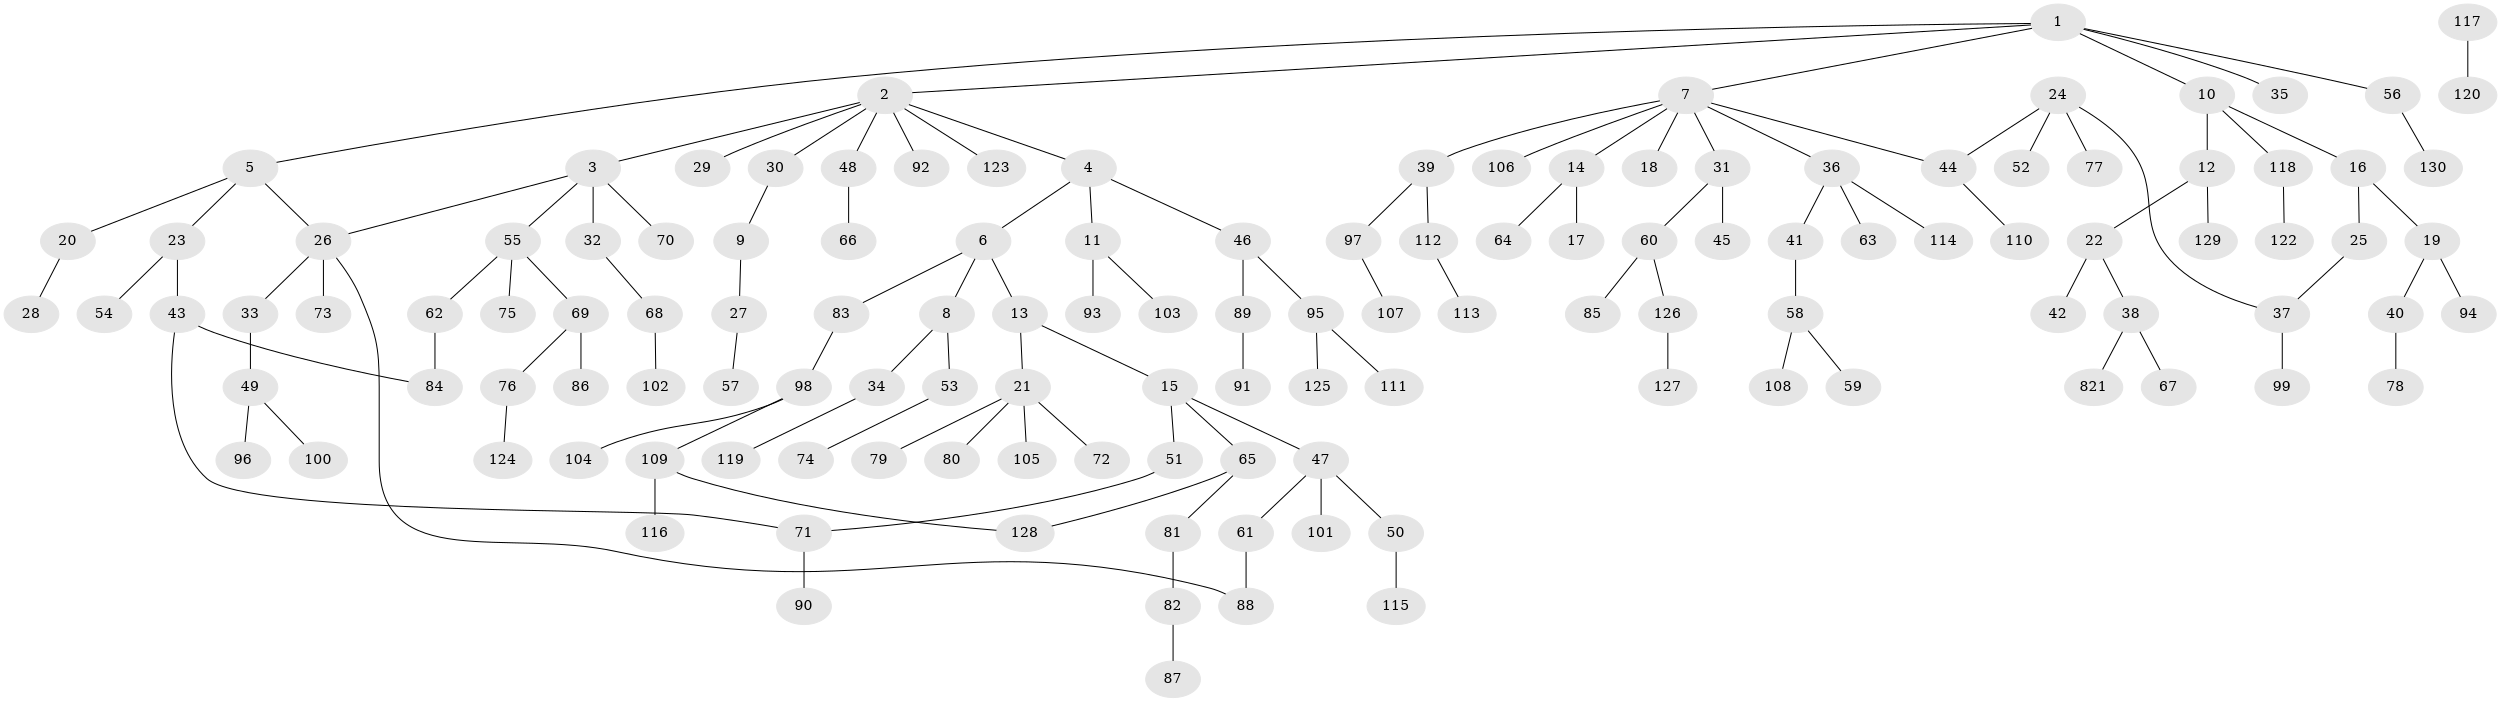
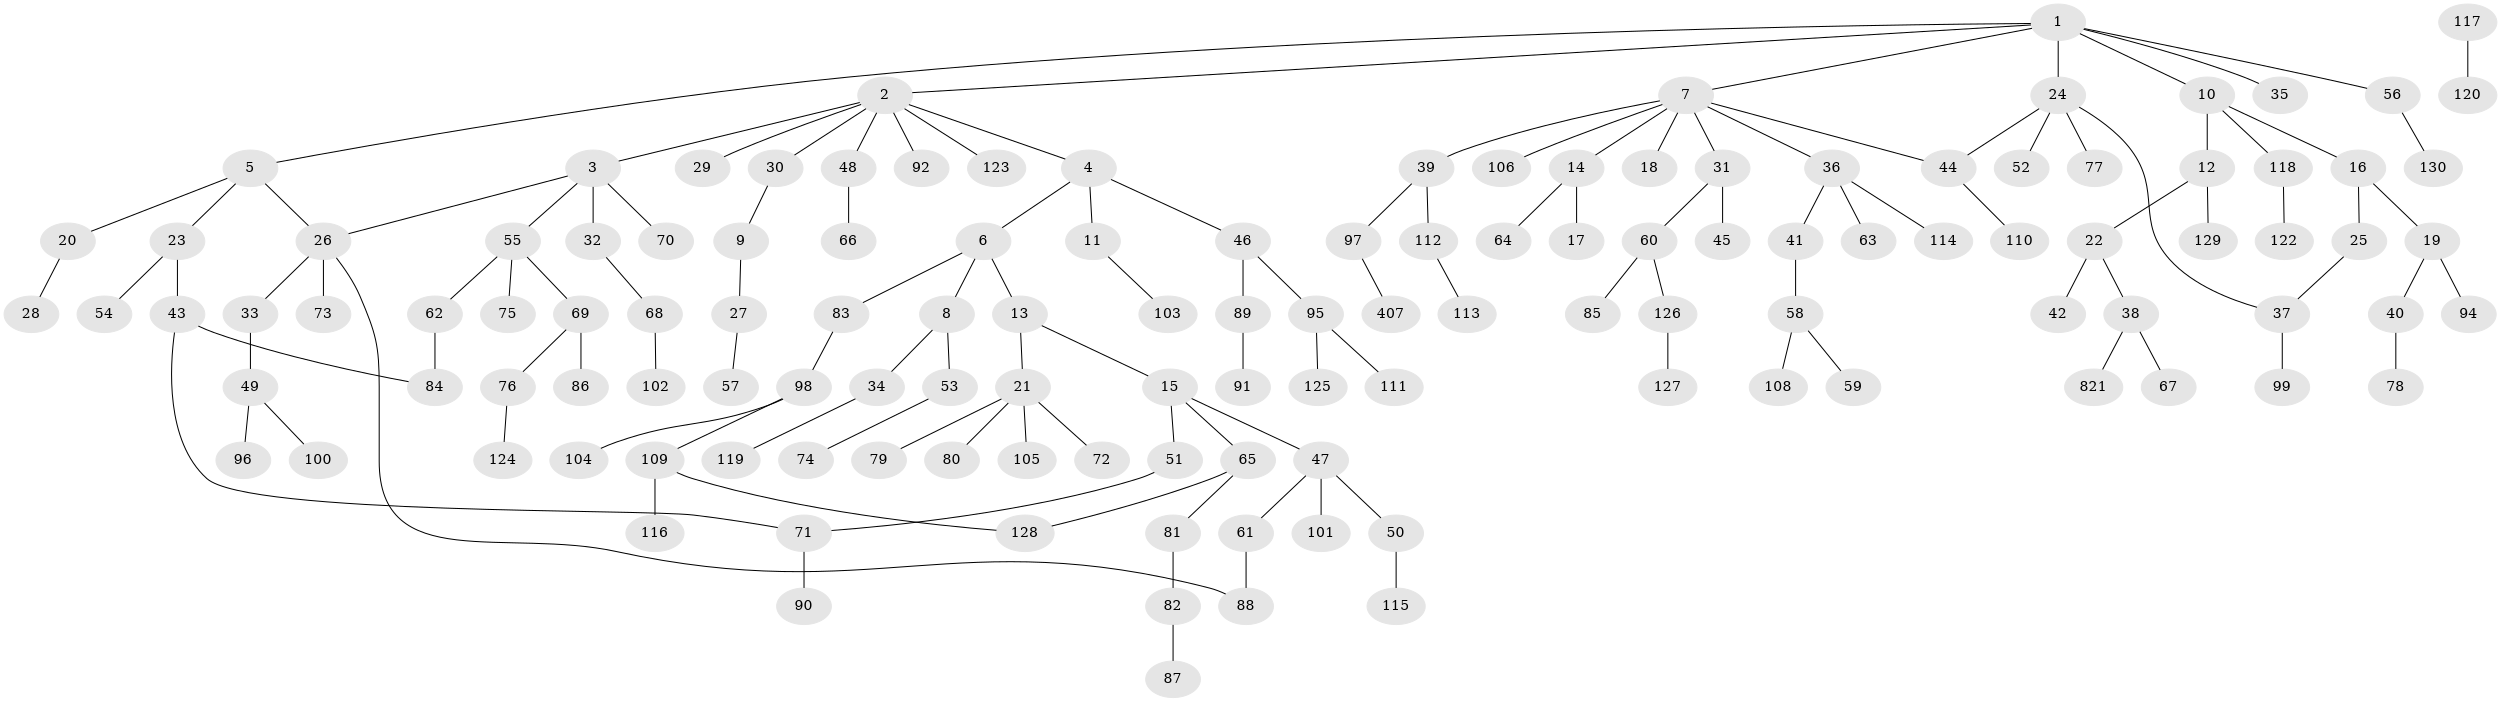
edge "1" -- "24": added
node "93": removed
node "107": label "107" -> "407"
